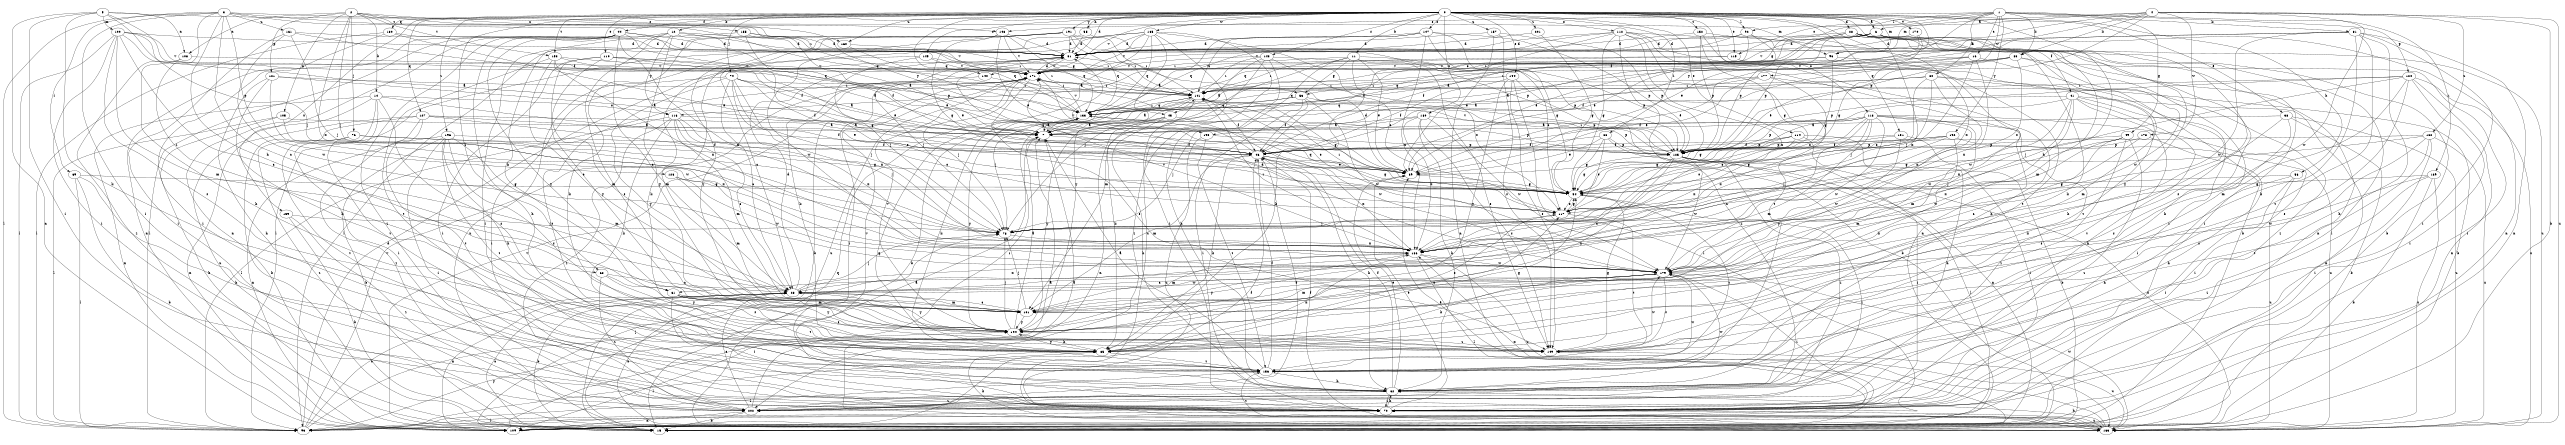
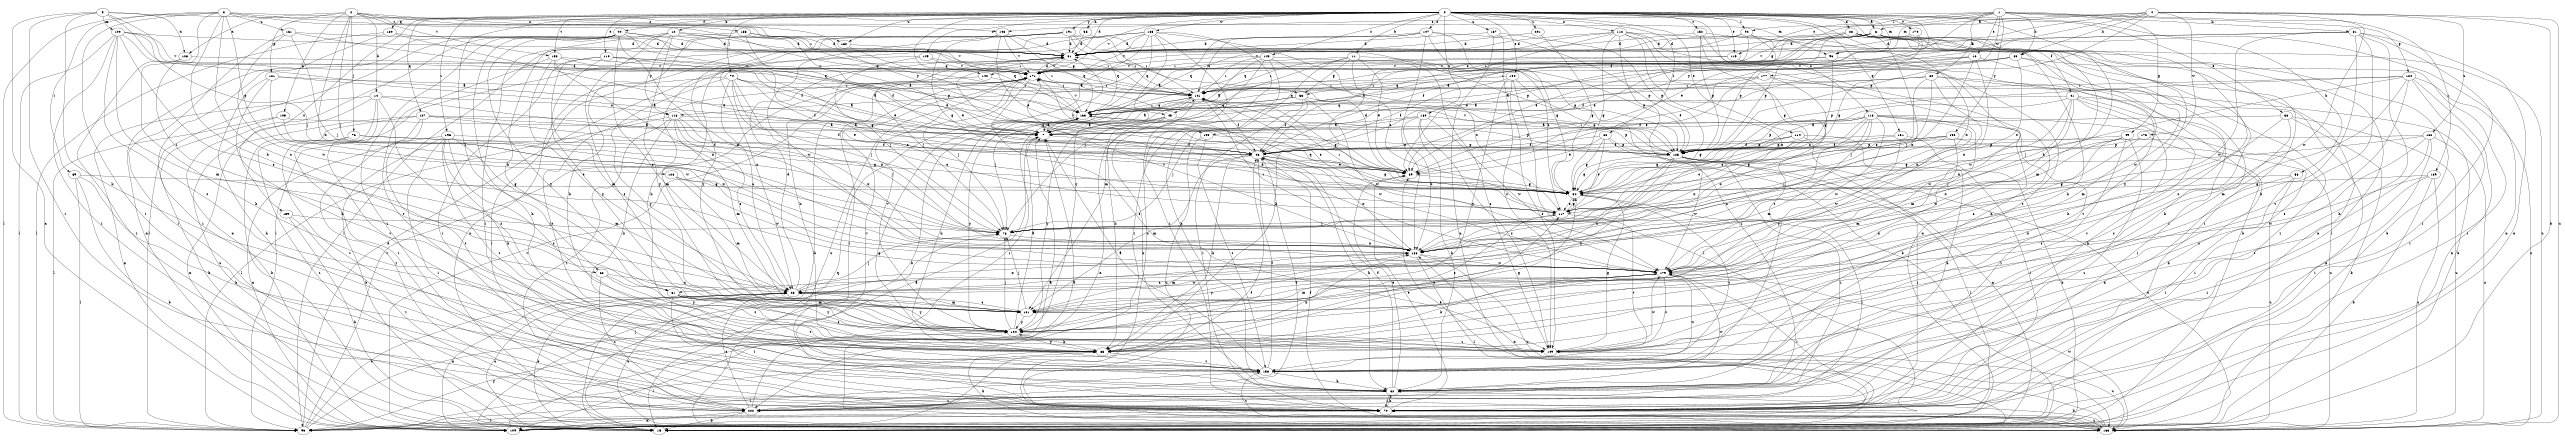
edge "83" -> "39": removed, label "e"
